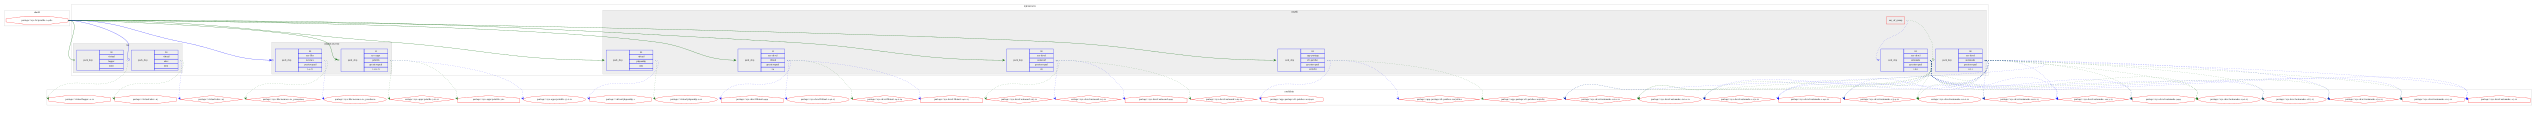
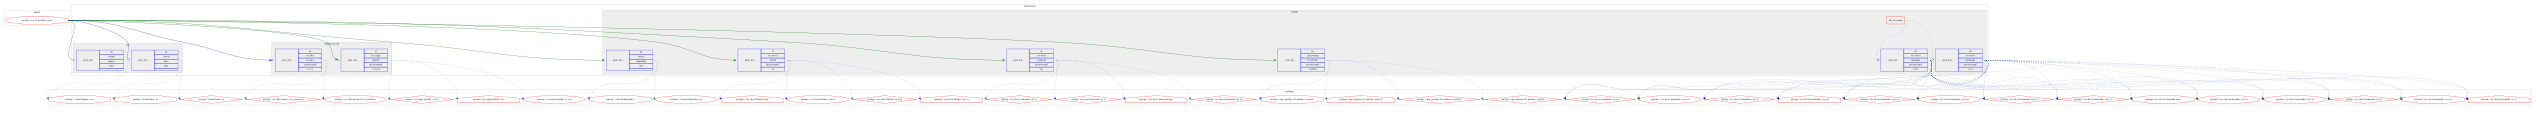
node "portage://app-portage/elt-patches-20170317": added
